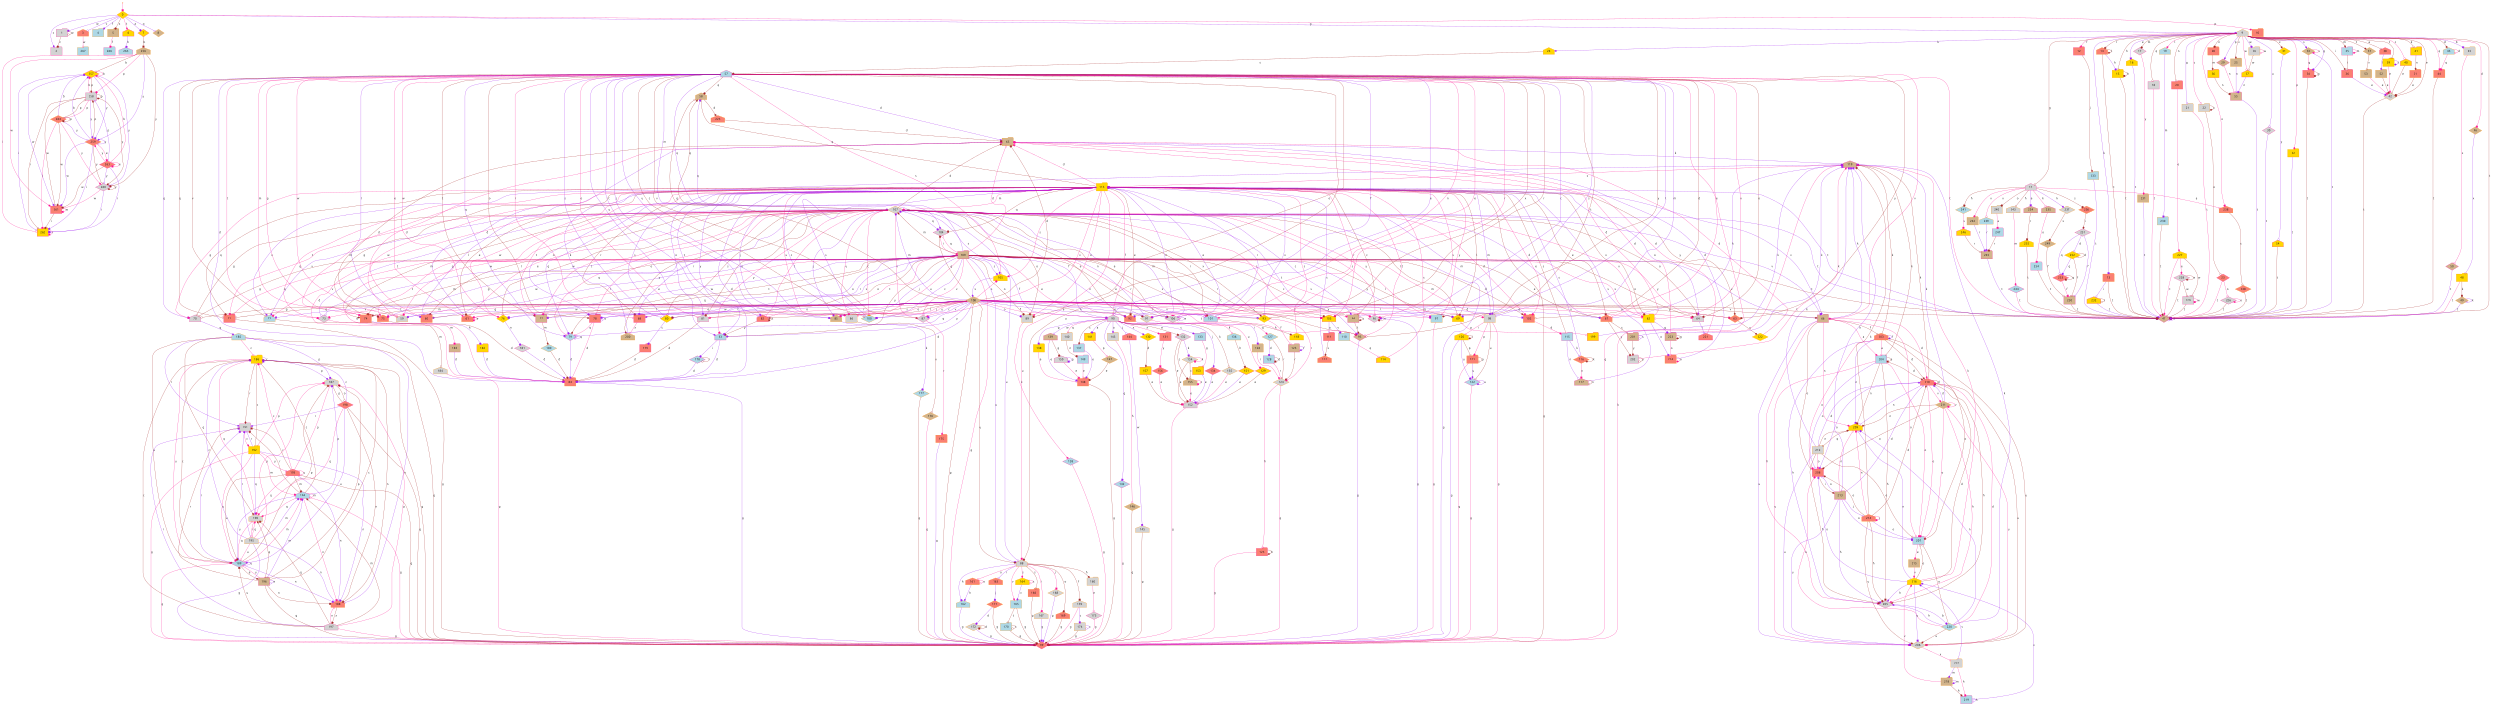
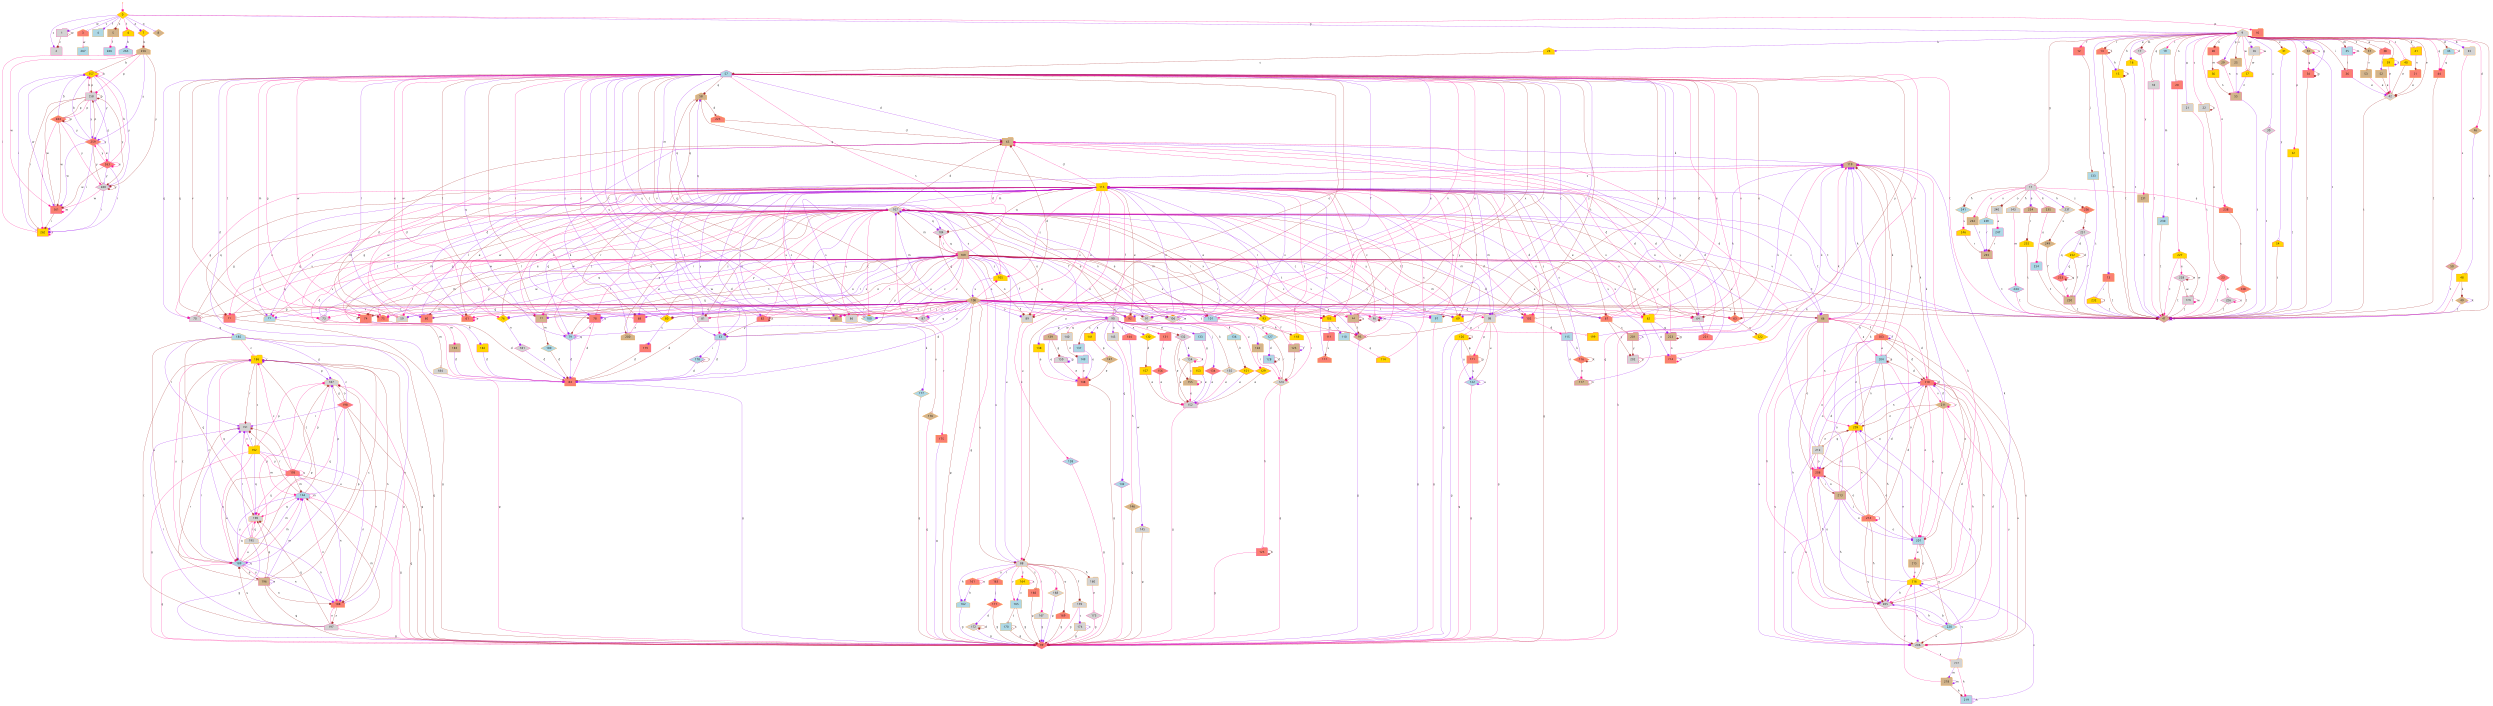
node "106": color deeppink -> darkorange
